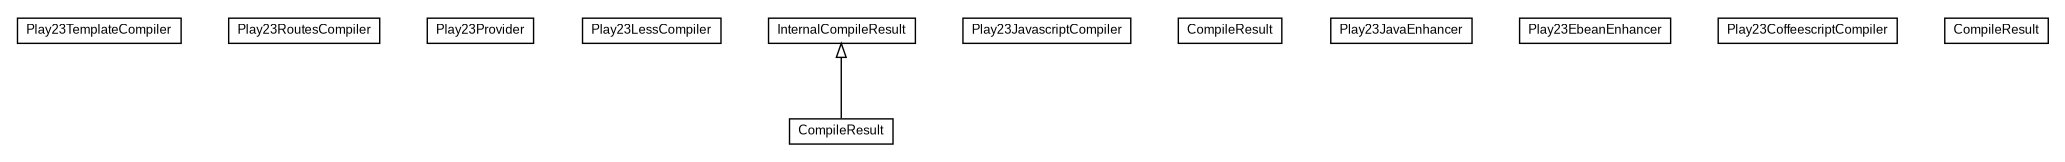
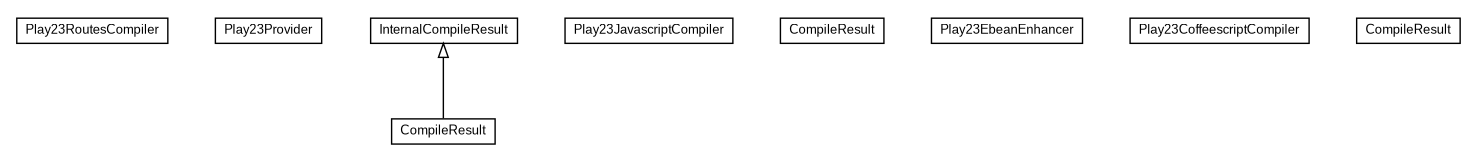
node "Play23TemplateCompiler": removed
node "Play23LessCompiler": removed
node "Play23JavaEnhancer": removed
